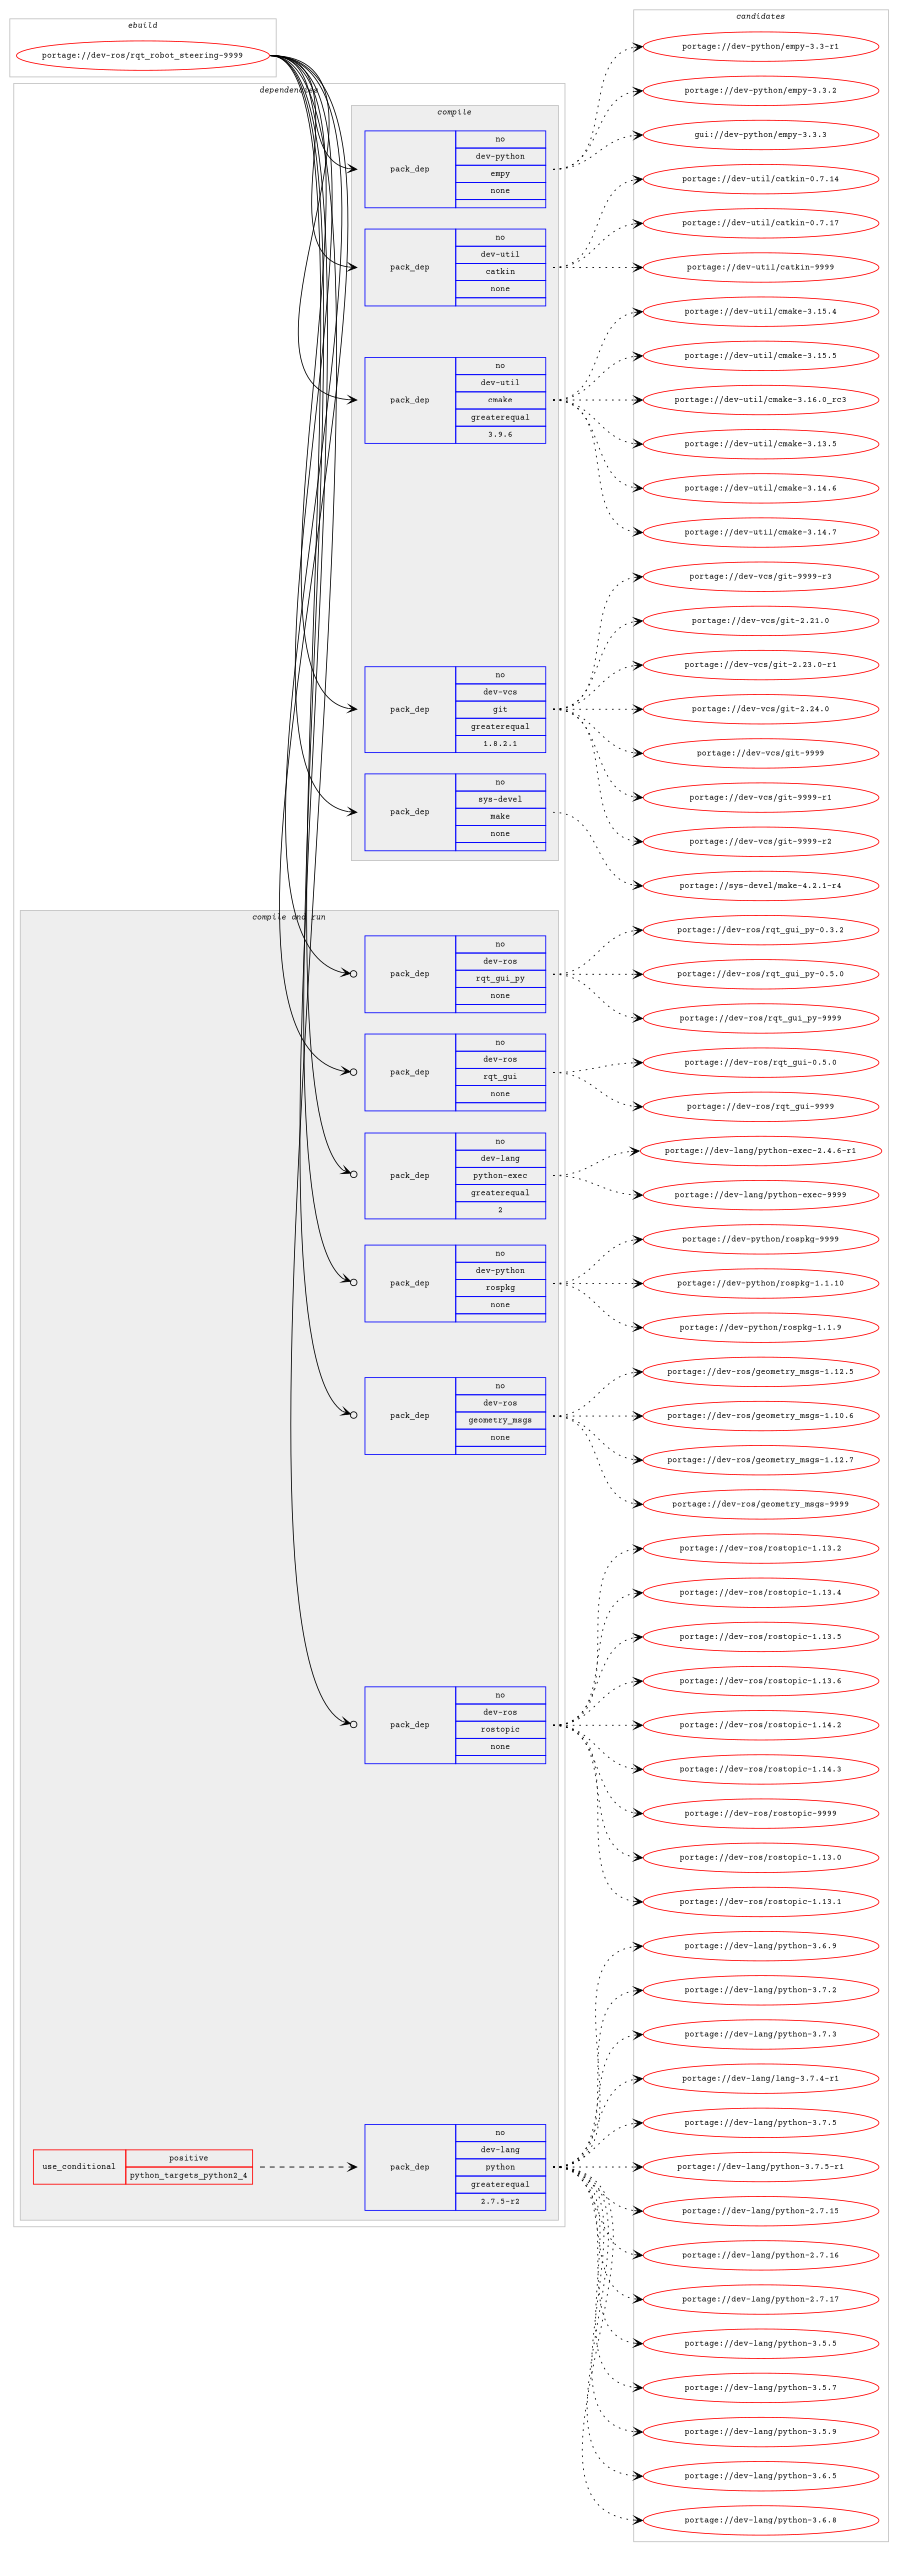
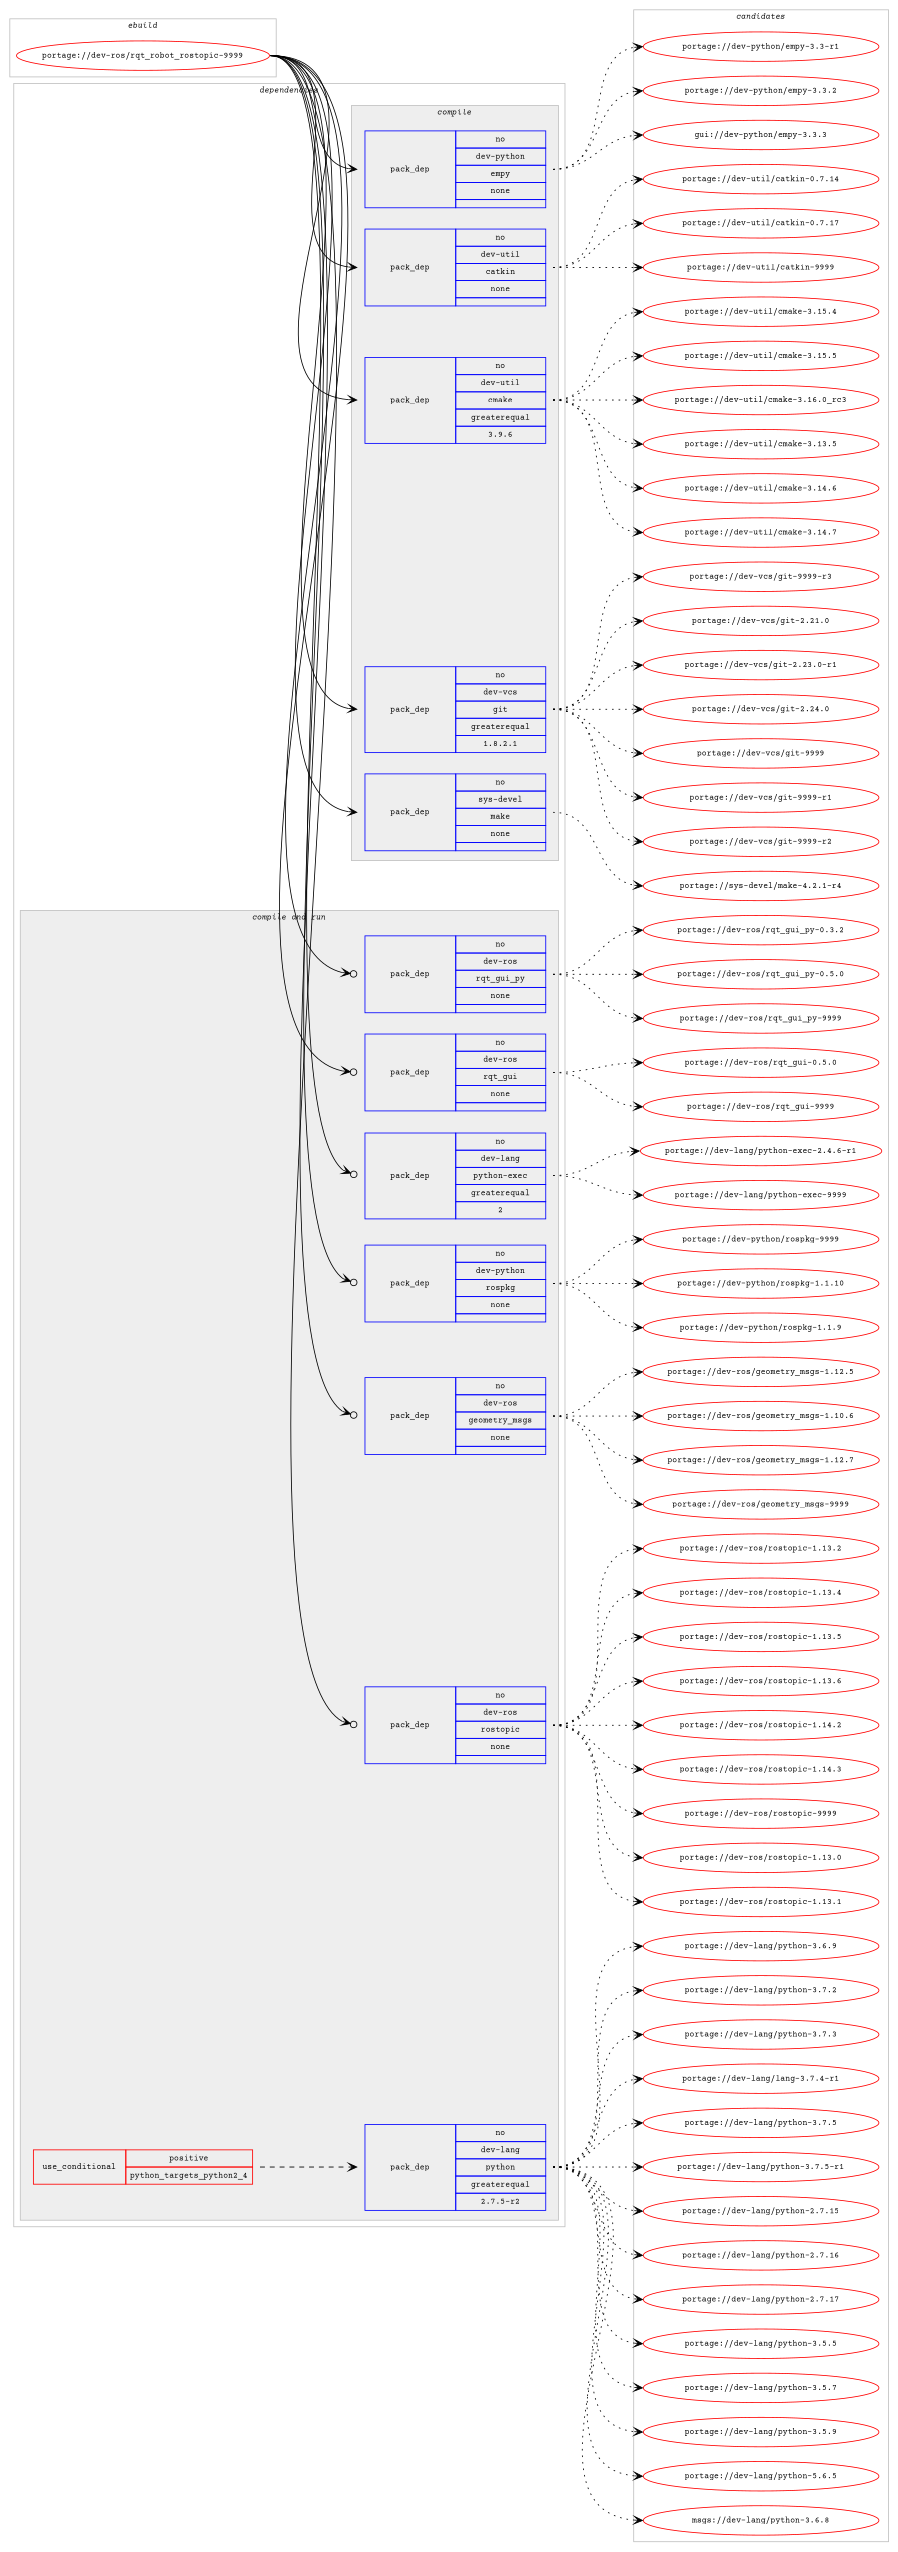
node "portage://dev-ros/rqt_robot_steering-9999": label "portage://dev-ros/rqt_robot_steering-9999" -> "portage://dev-ros/rqt_robot_rostopic-9999"
node "portage://dev-lang/python-3.6.5": label "portage://dev-lang/python-3.6.5" -> "portage://dev-lang/python-5.6.5"
node "portage://dev-lang/python-3.6.8": label "portage://dev-lang/python-3.6.8" -> "msgs://dev-lang/python-3.6.8"
